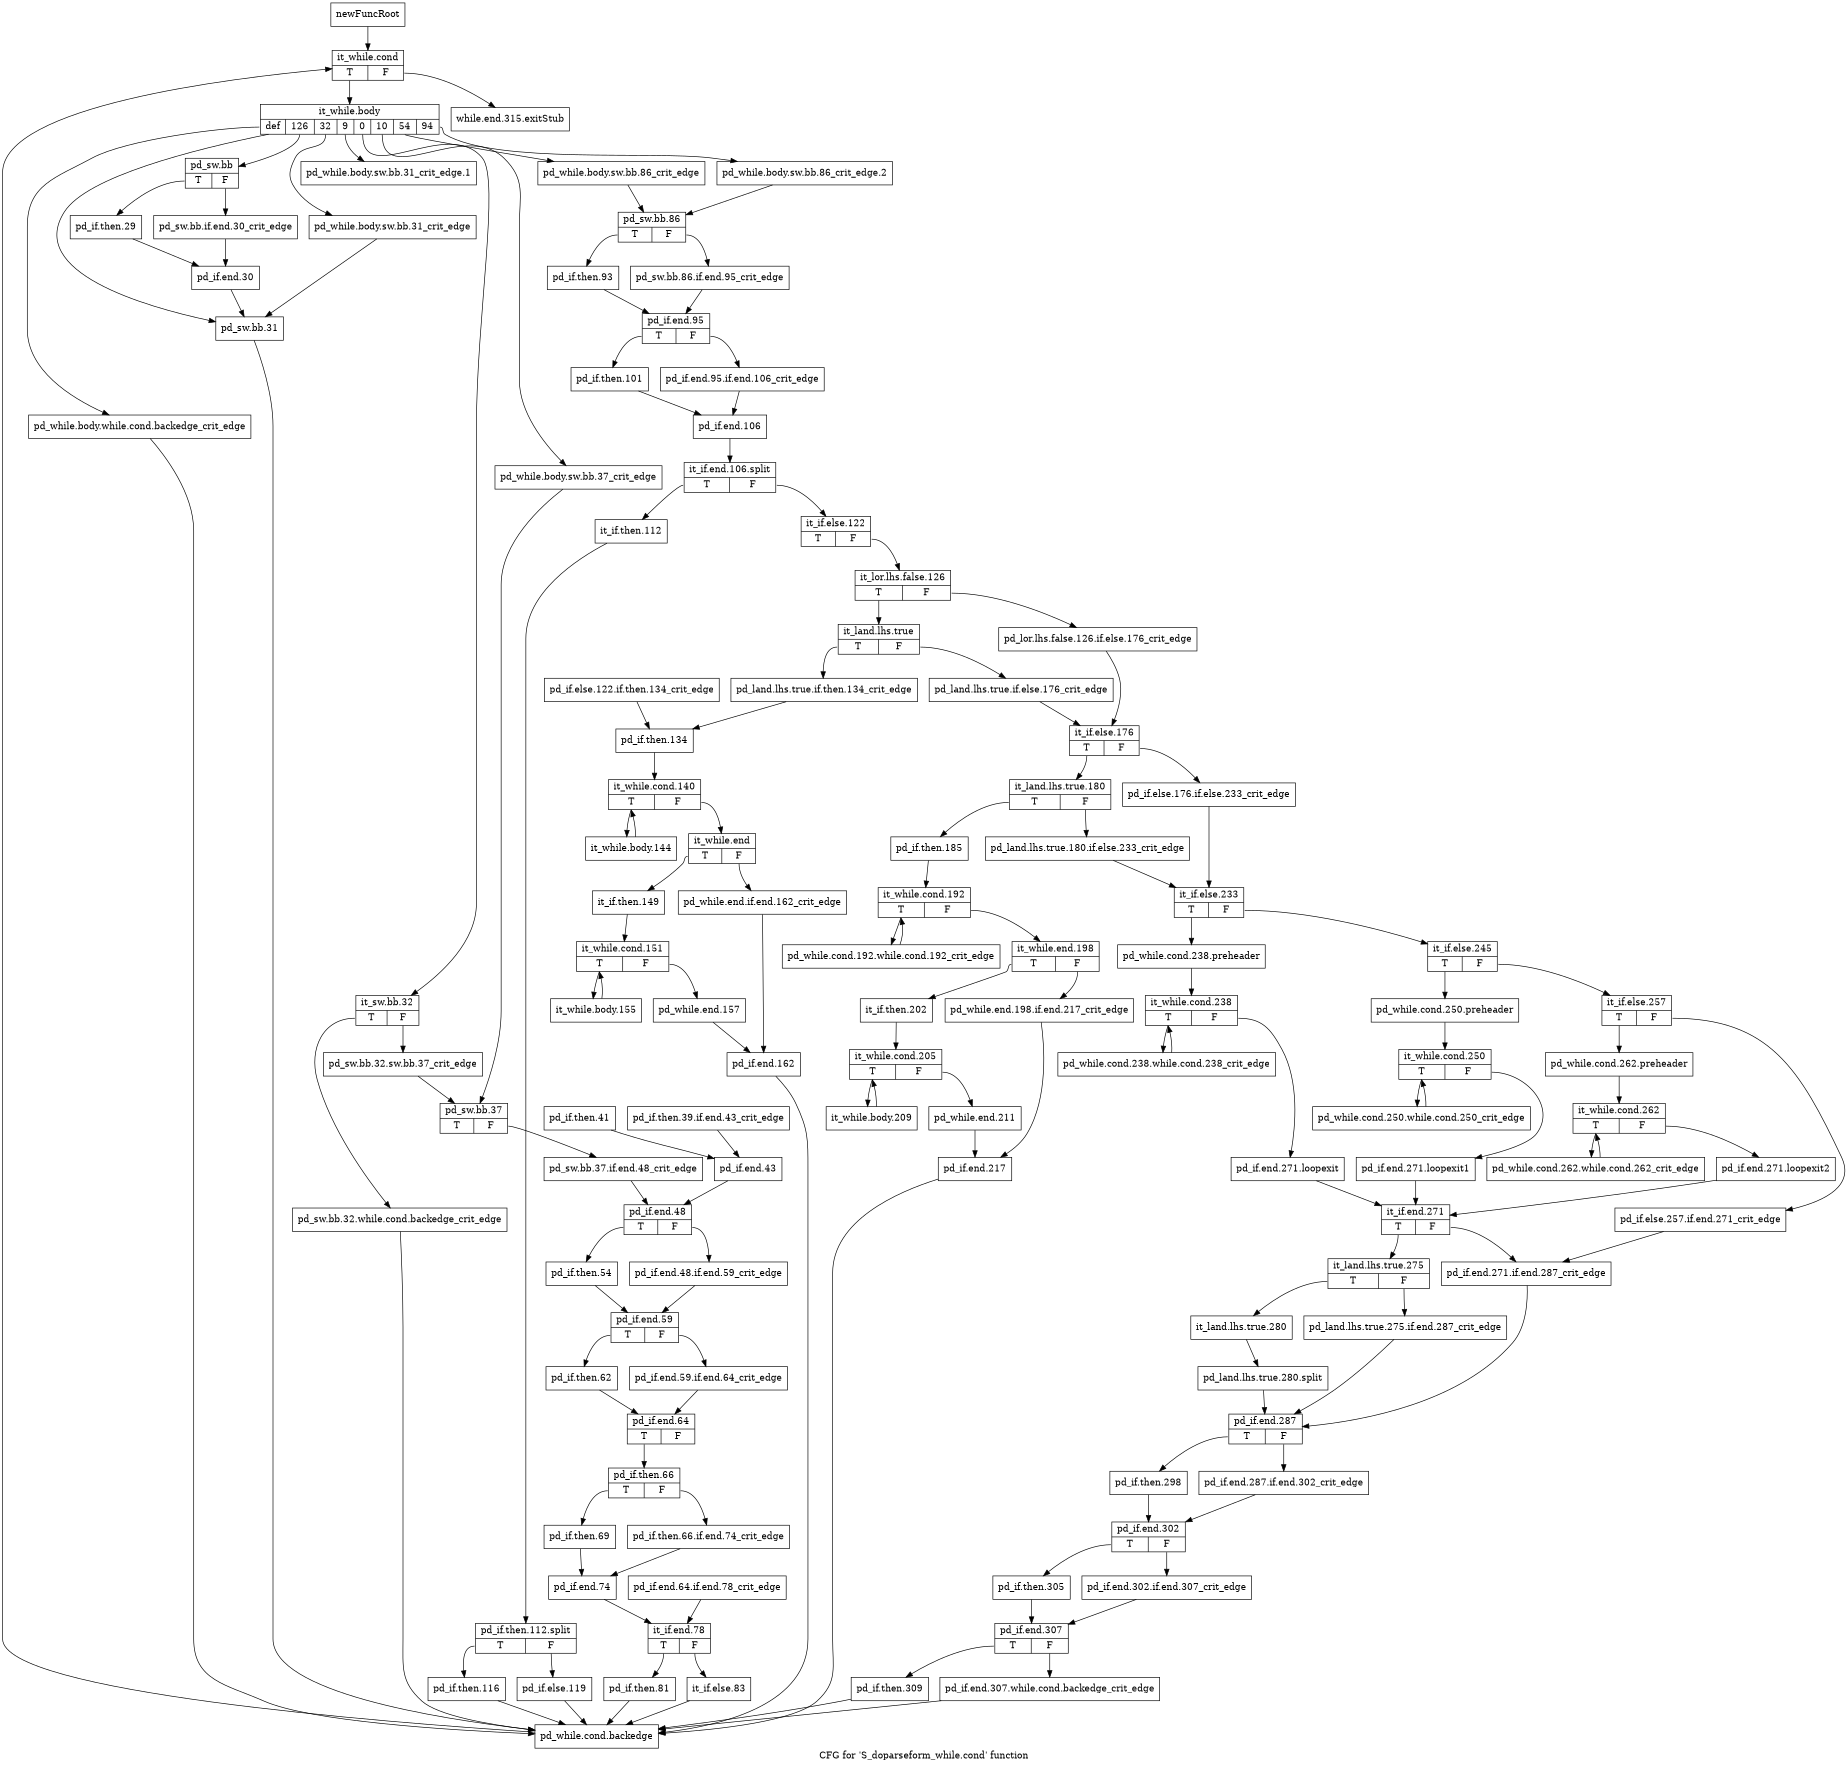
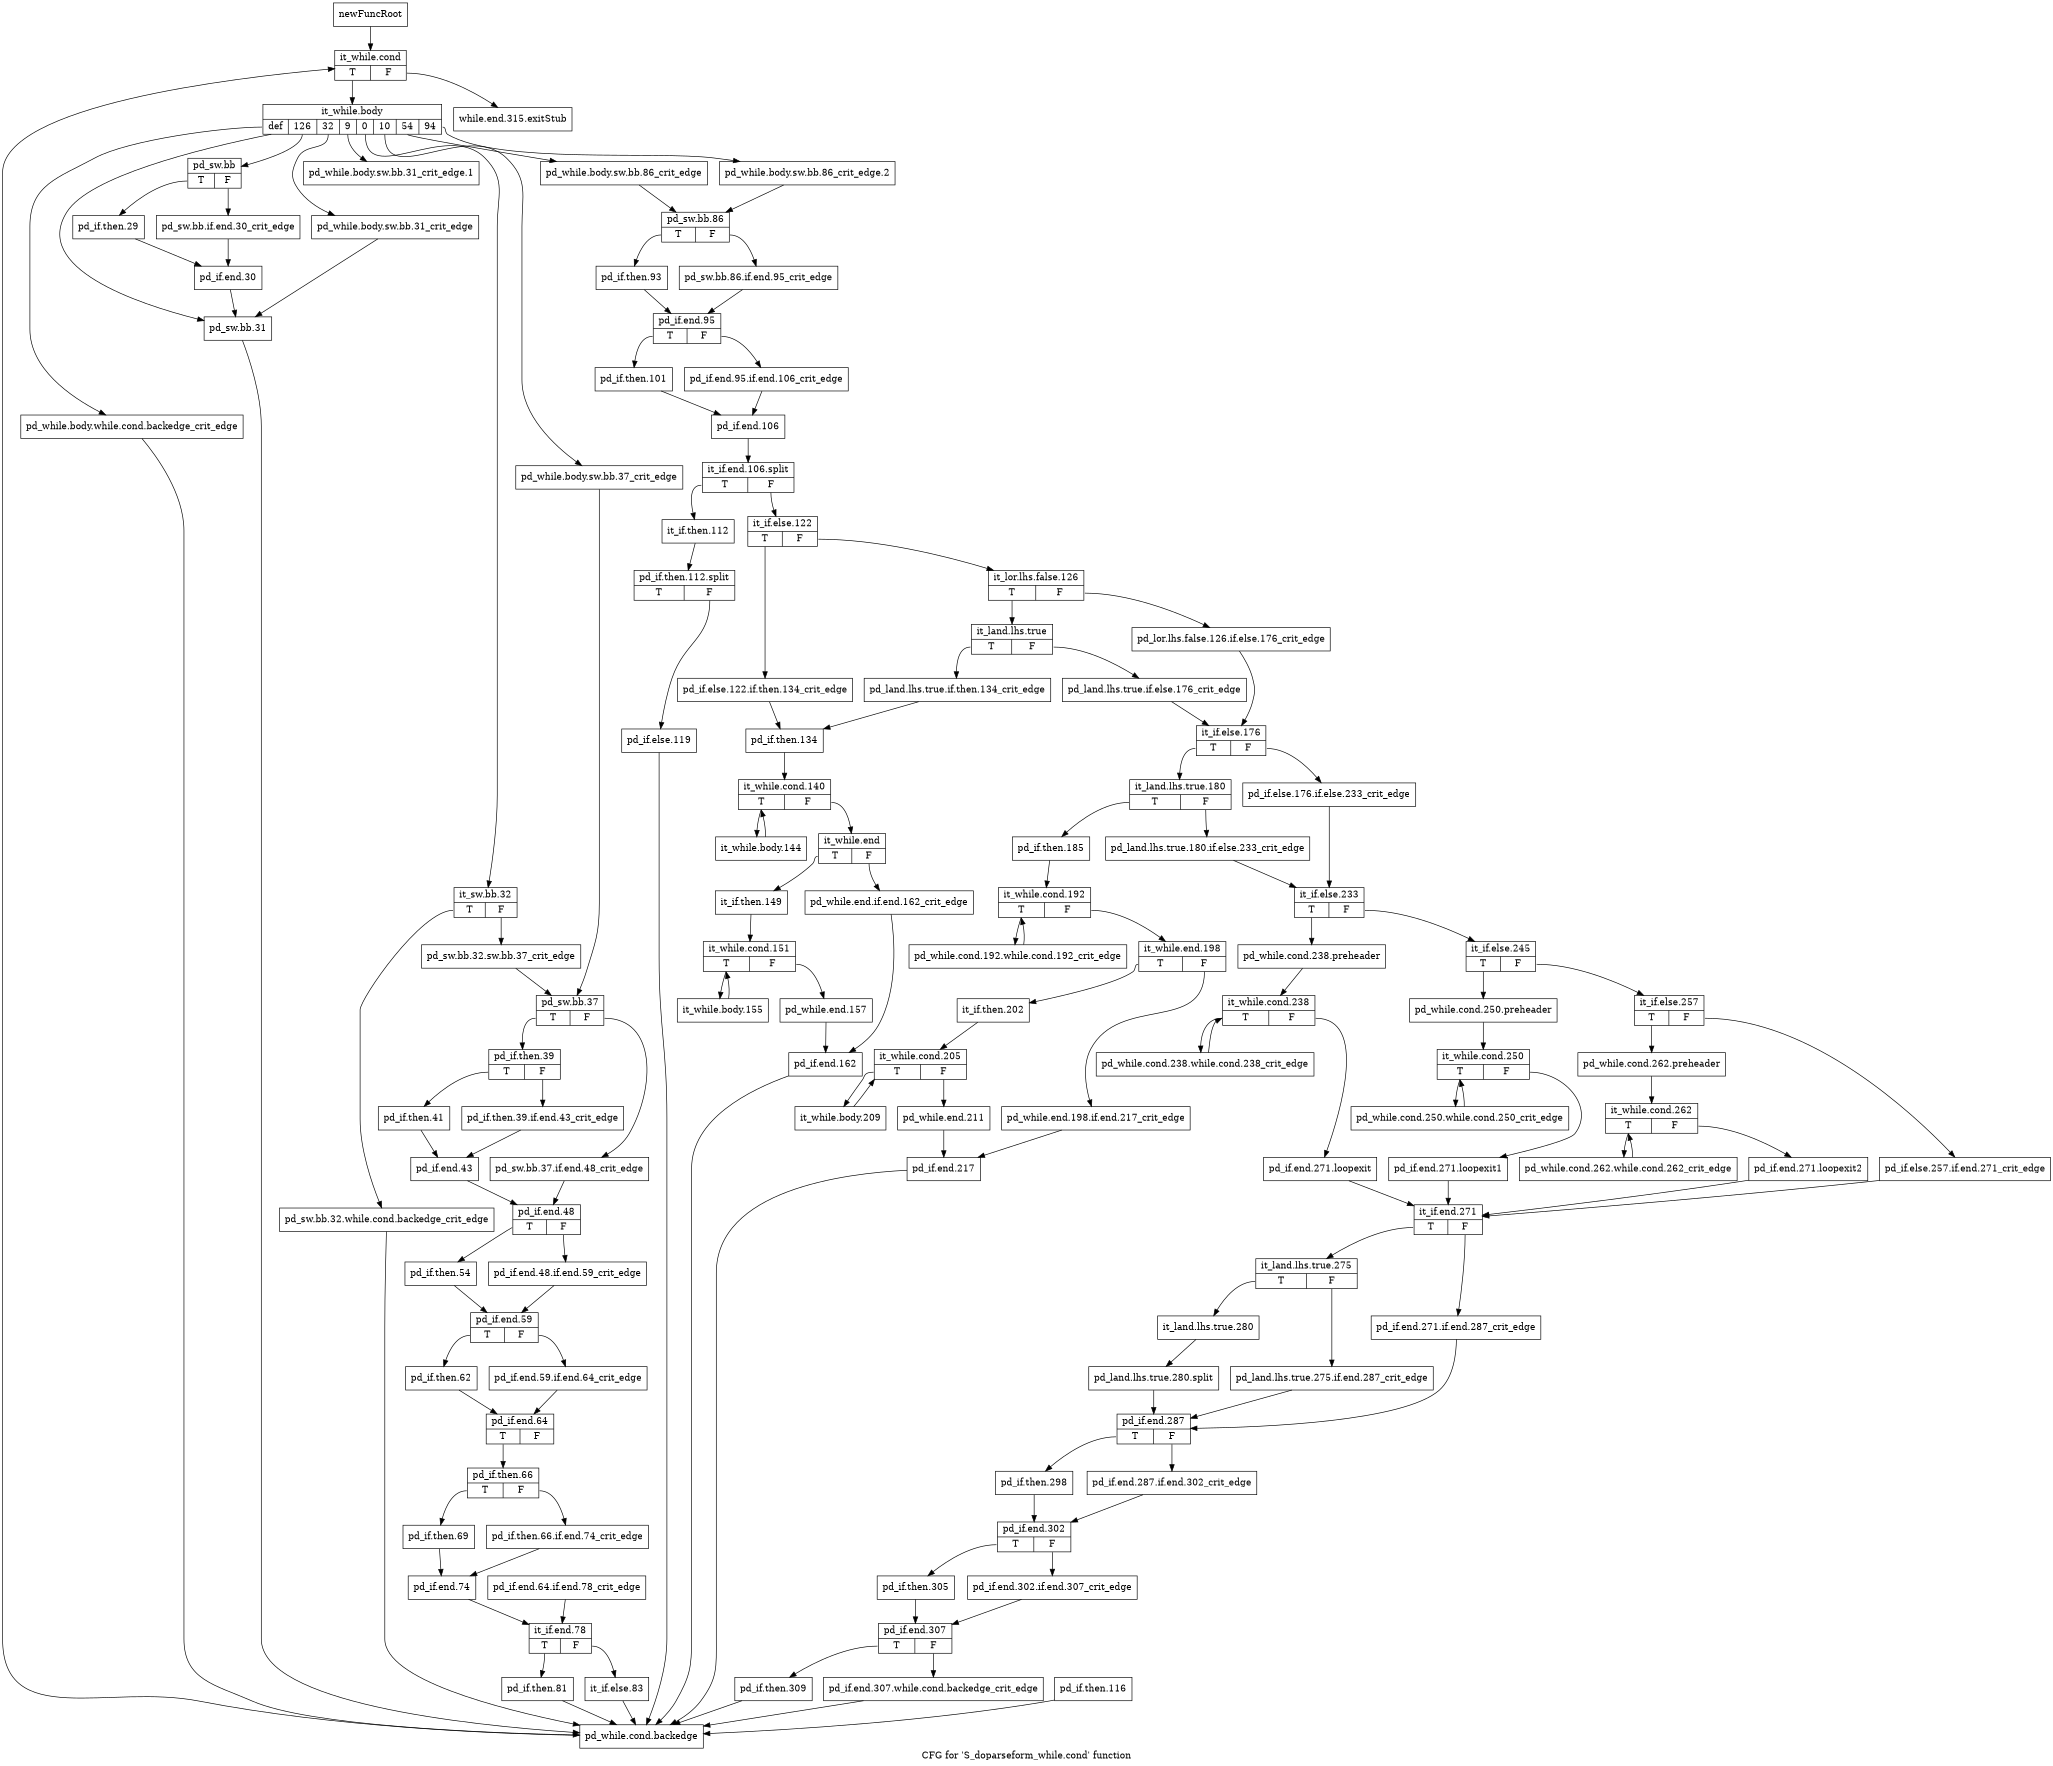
edge "it_if.else.122" -> "pd_if.else.122.if.then.134_crit_edge": added
node "pd_if.then.39": added
edge "pd_if.else.257.if.end.271_crit_edge" -> "pd_if.end.271.if.end.287_crit_edge": now "pd_if.else.257.if.end.271_crit_edge" -> "it_if.end.271"
edge "pd_if.then.112.split" -> "pd_if.then.116": removed
